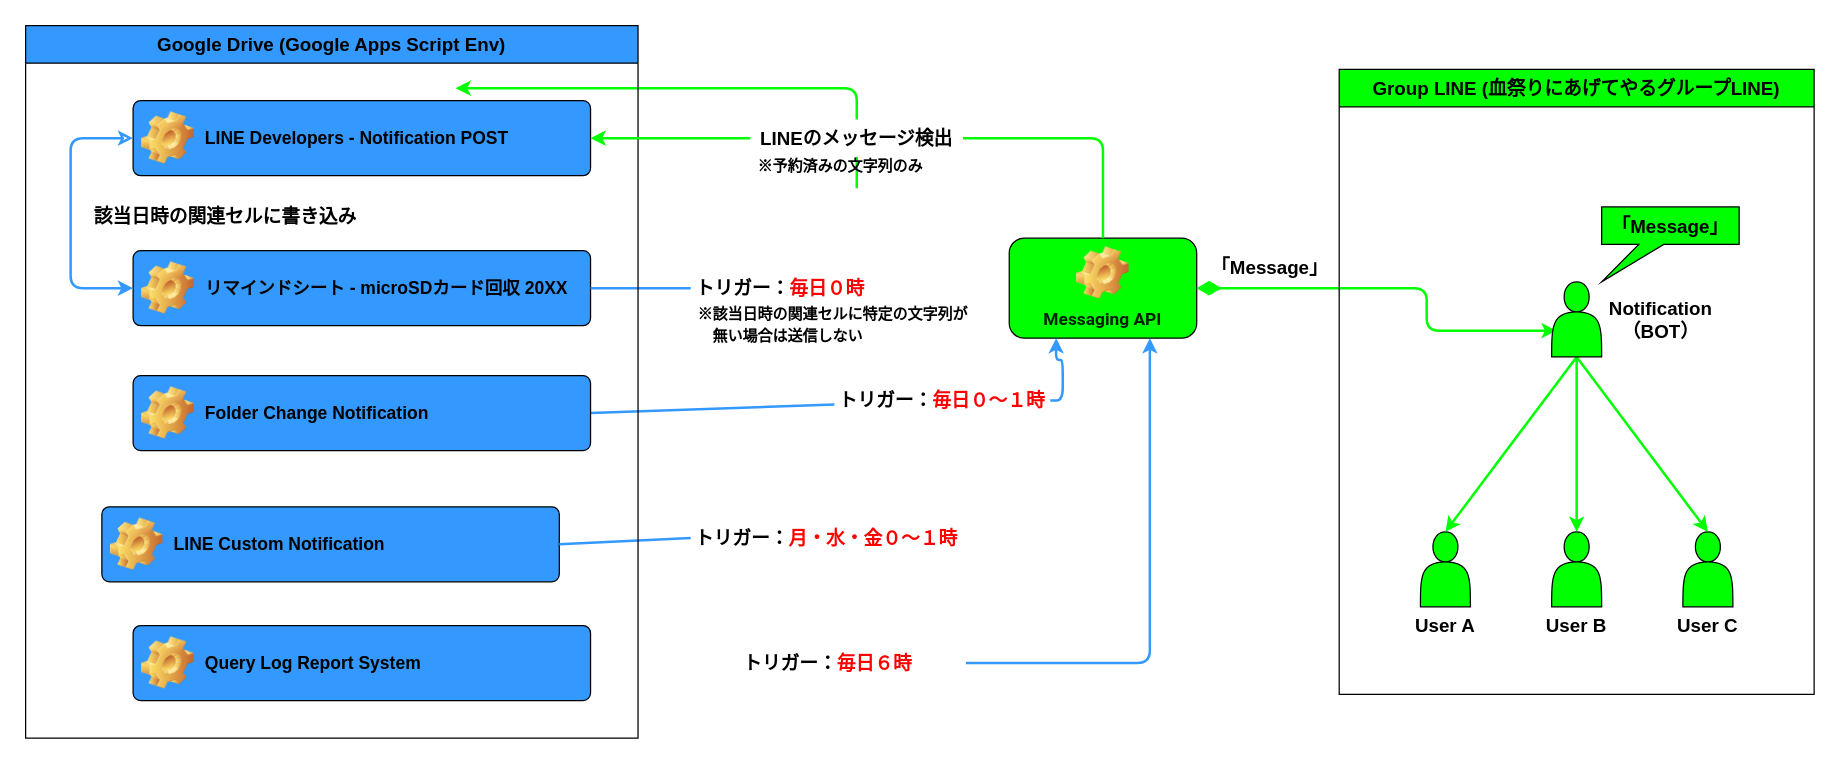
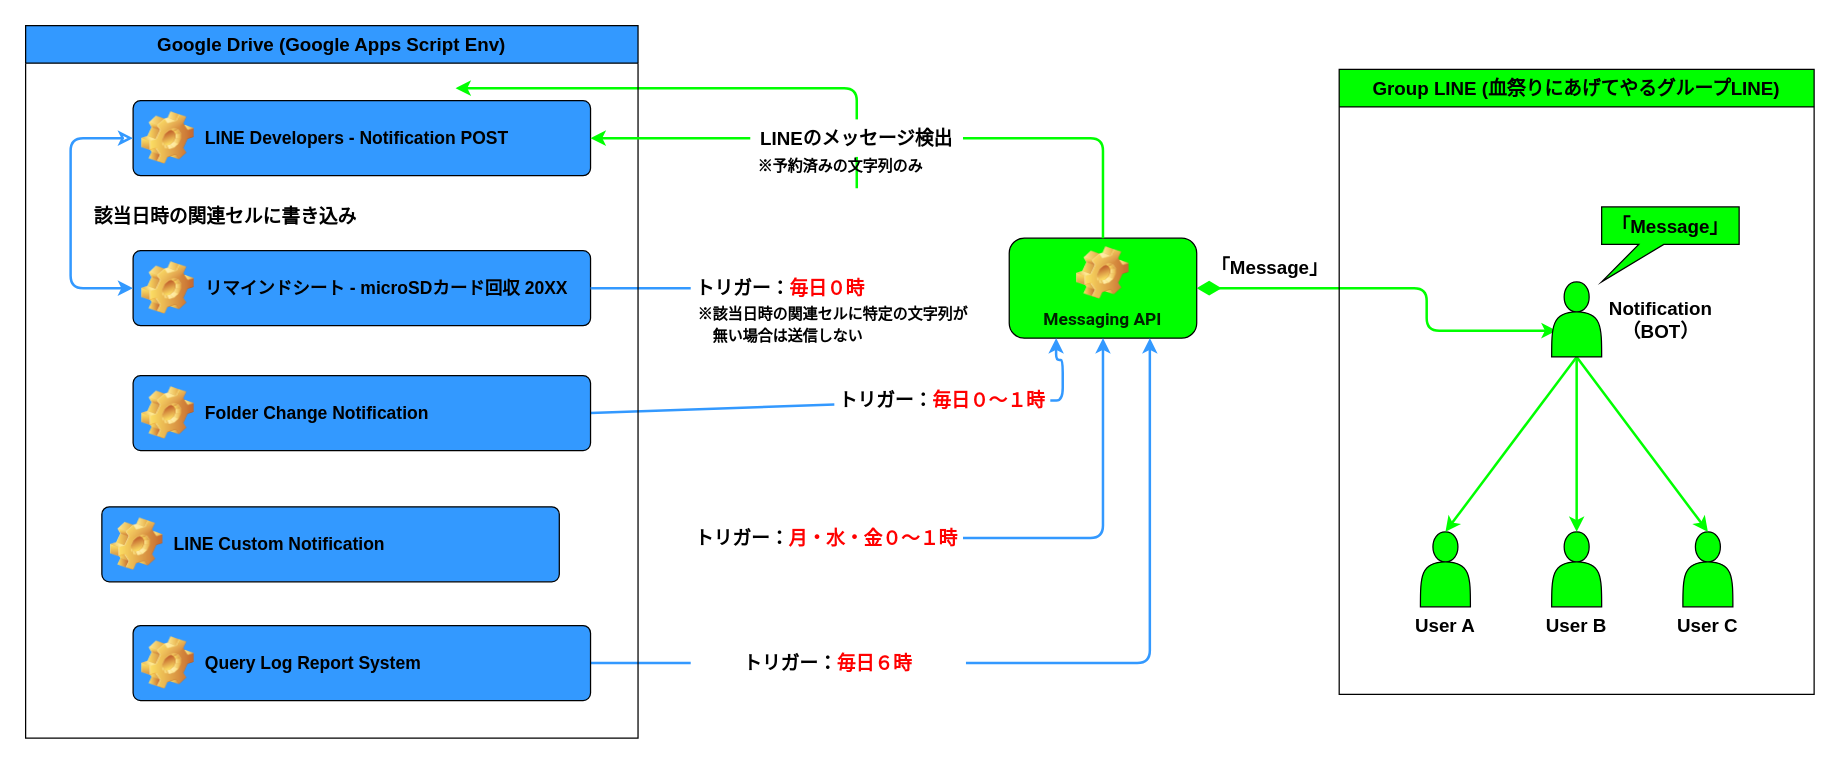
edge "トリガー：月・水・金０〜１時" -> "Messaging API": added
edge "トリガー：月・水・金０〜１時" -- "LINE Custom Notification": removed
edge "Query Log Report System" -- "トリガー：毎日６時": added
